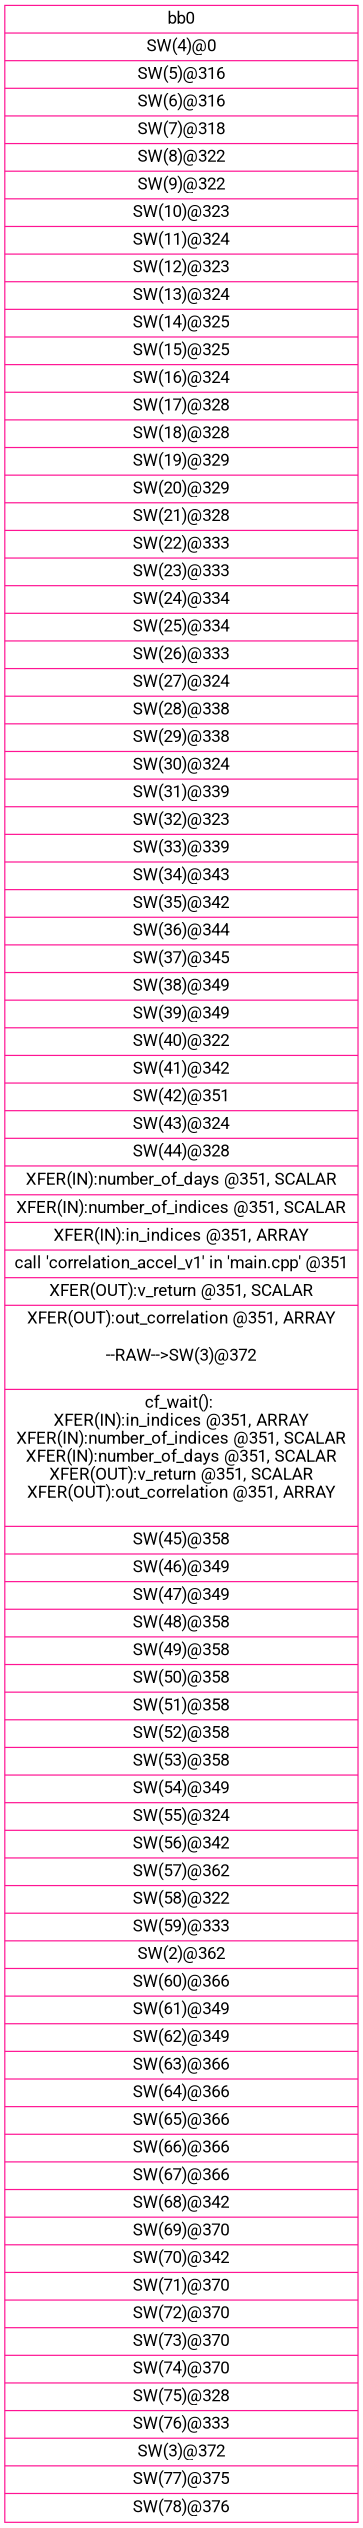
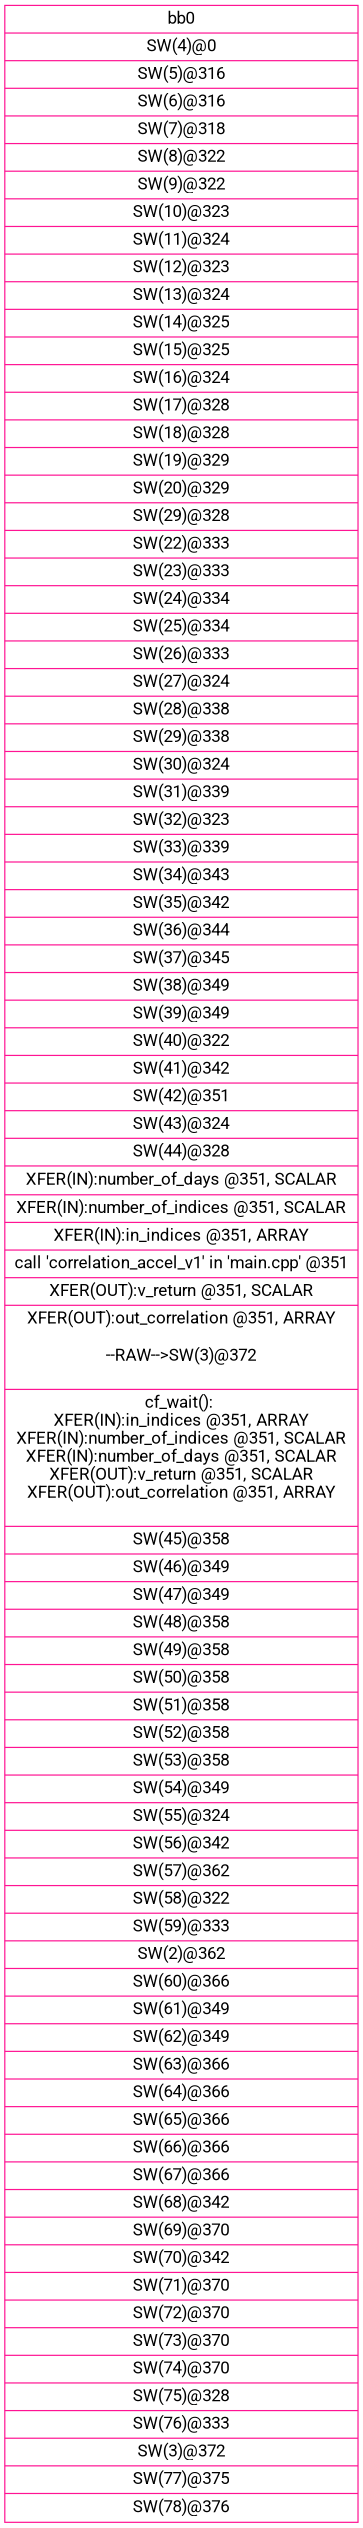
node "bb0": text "SW(21)@328" -> "SW(29)@328"
